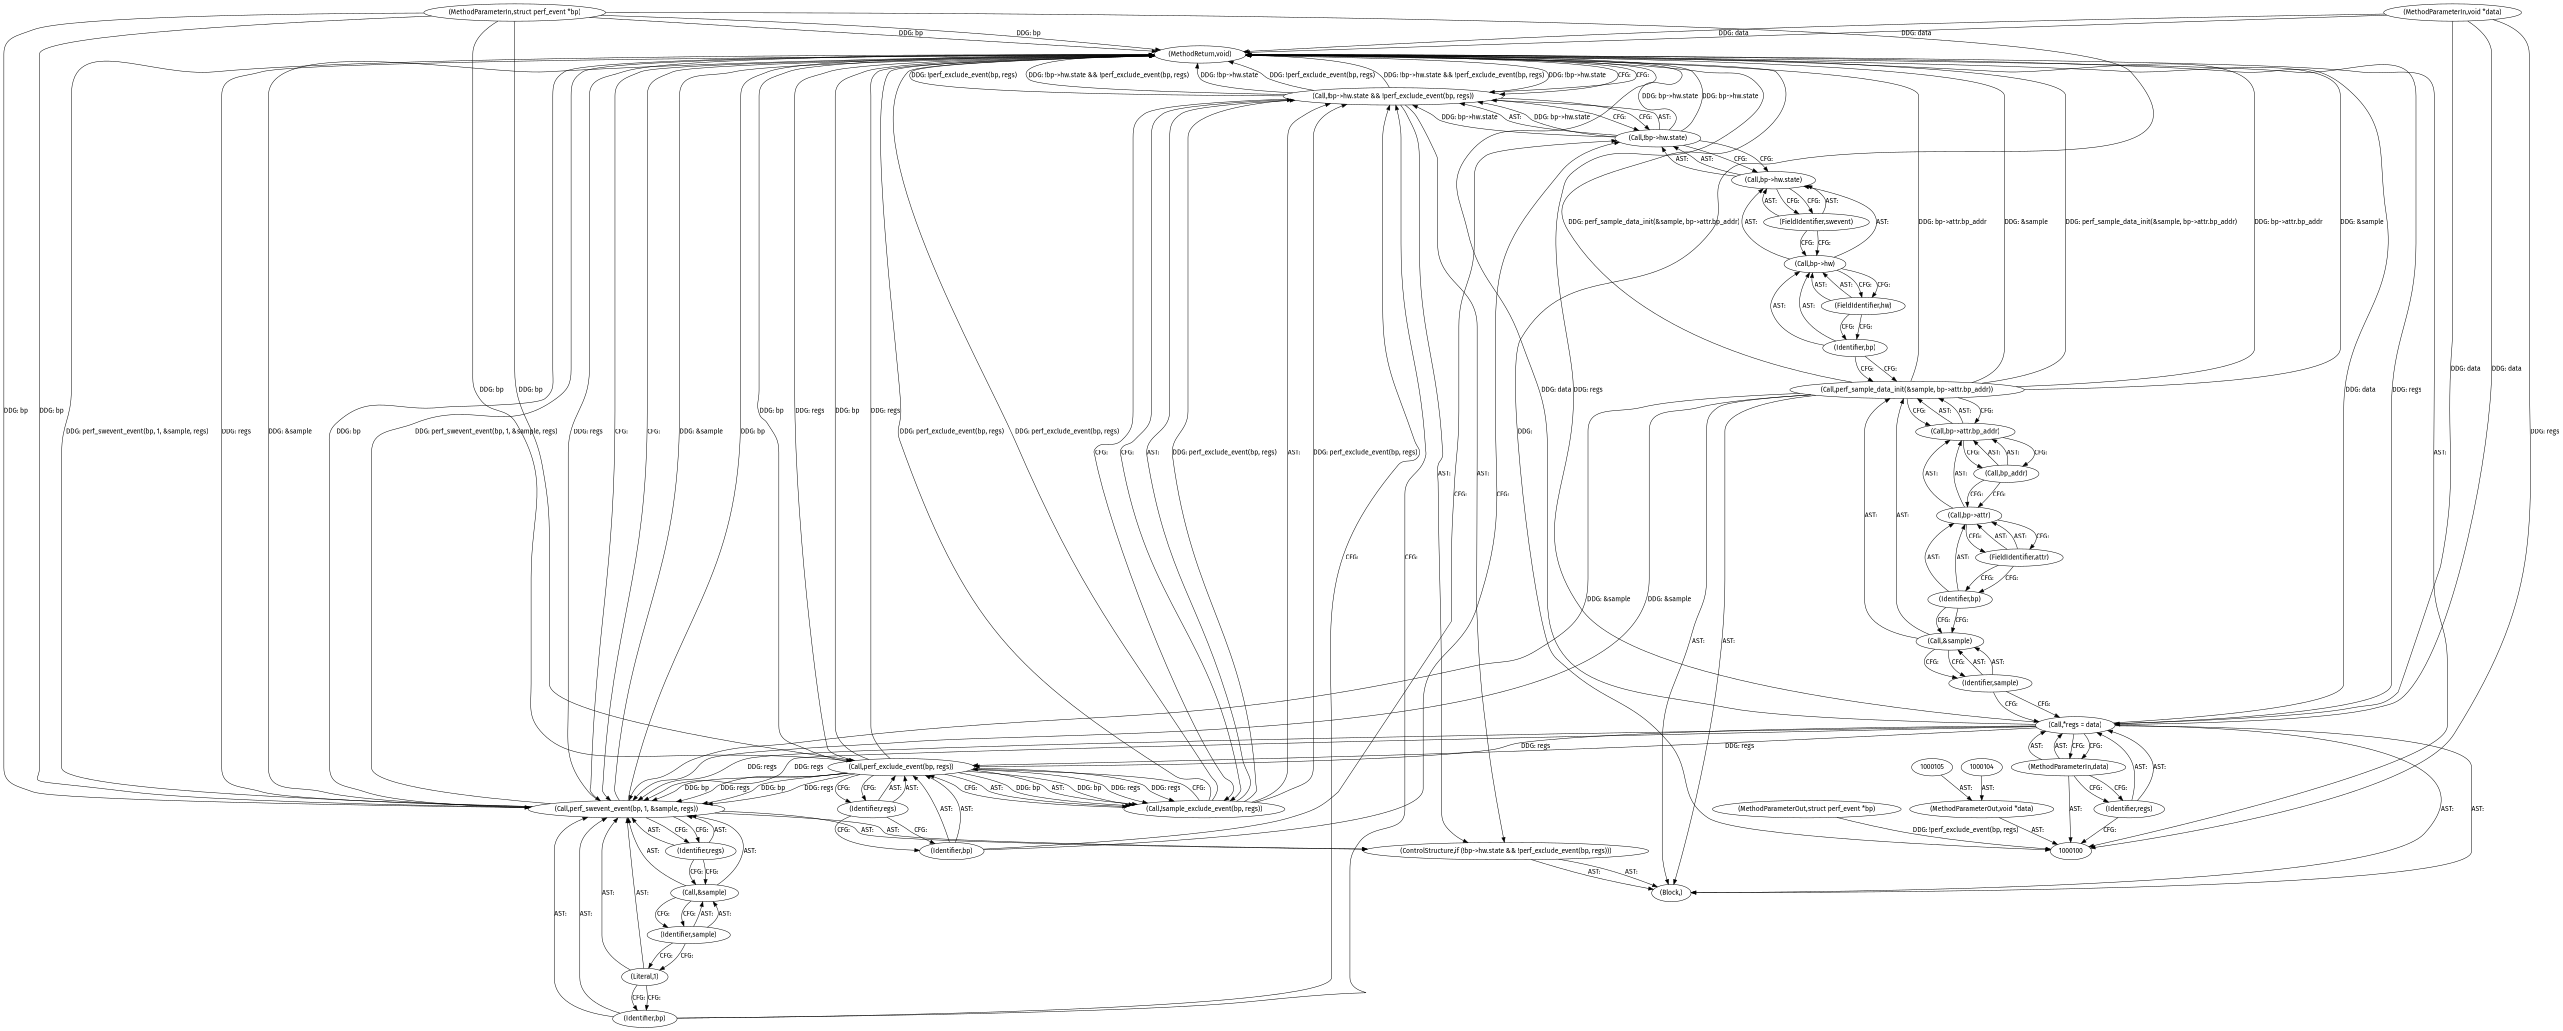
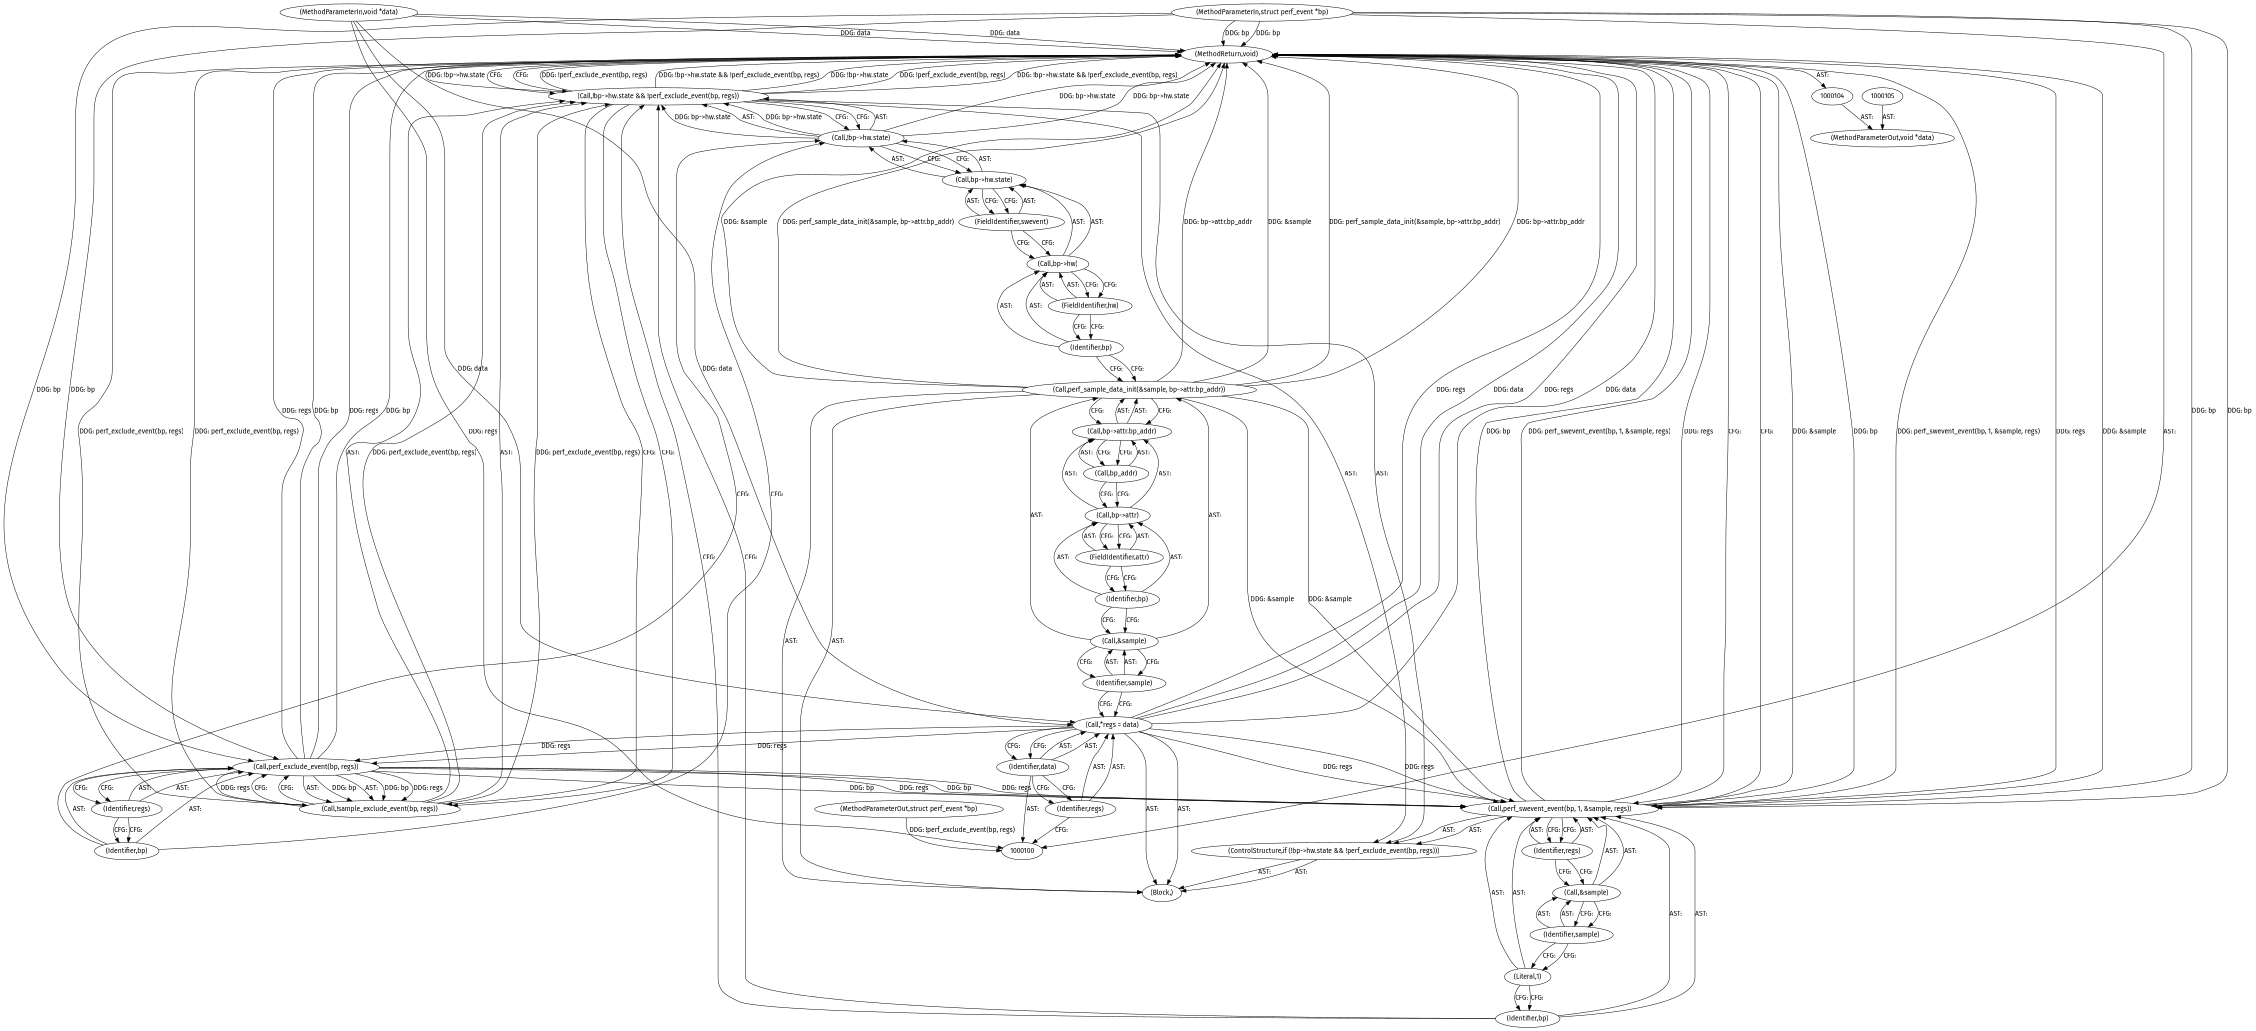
edge "(MethodReturn,void)" -> "1000100": now "(MethodReturn,void)" -> "1000104"
edge "(MethodParameterIn,struct perf_event *bp)" -> "1000100": label "DDG: " -> "AST: "
node "(MethodParameterIn,data)": label "(MethodParameterIn,data)" -> "(Identifier,data)"
edge "(MethodParameterOut,void *data)" -> "1000100": removed, label "AST:"
